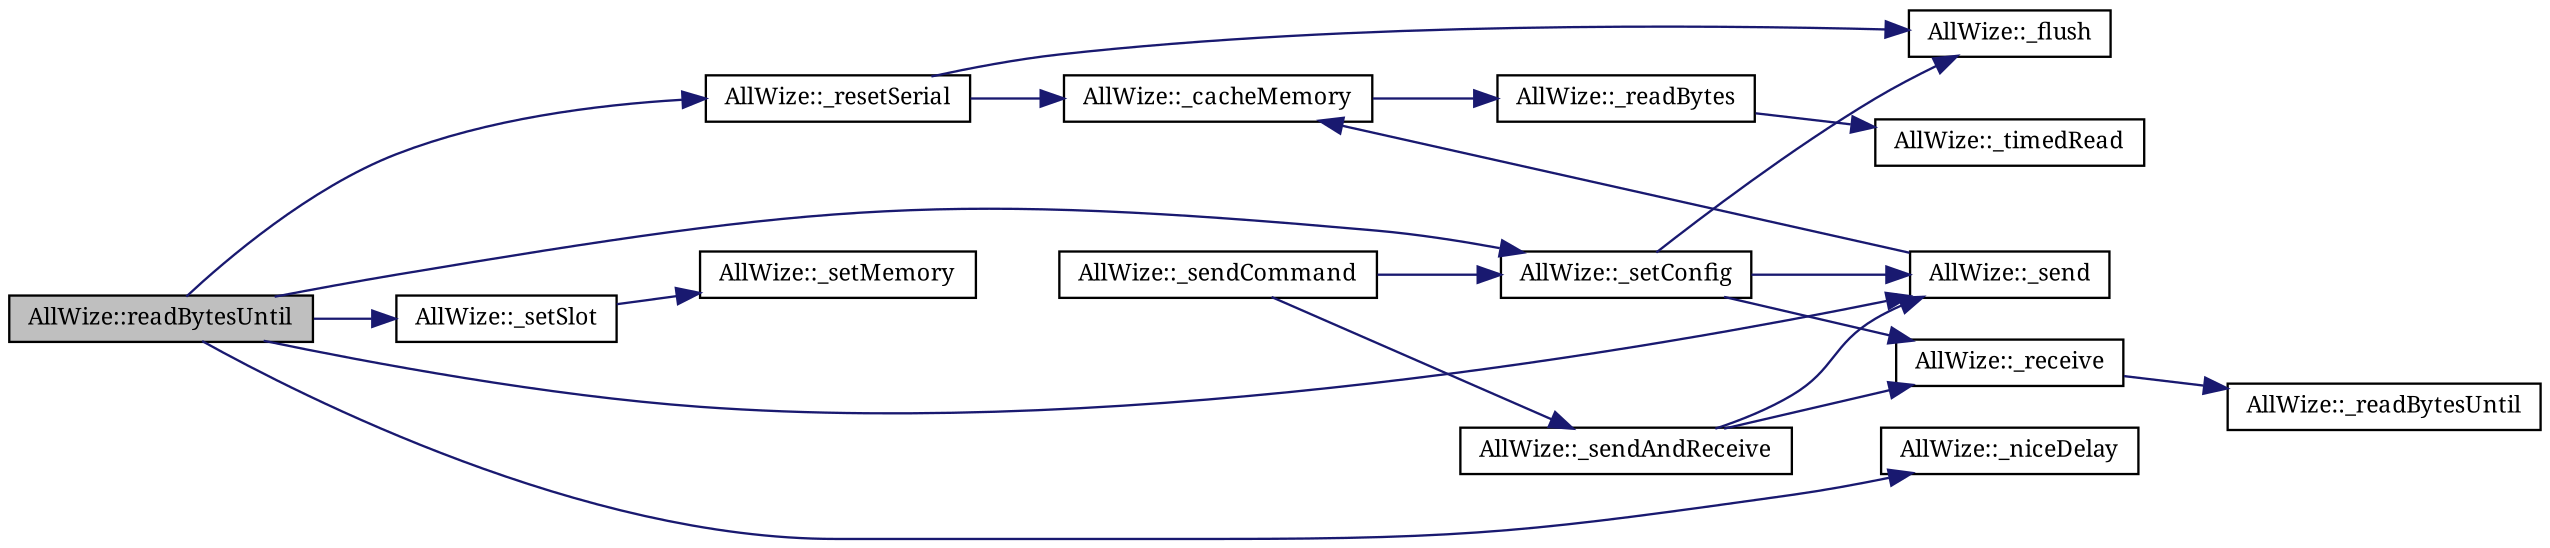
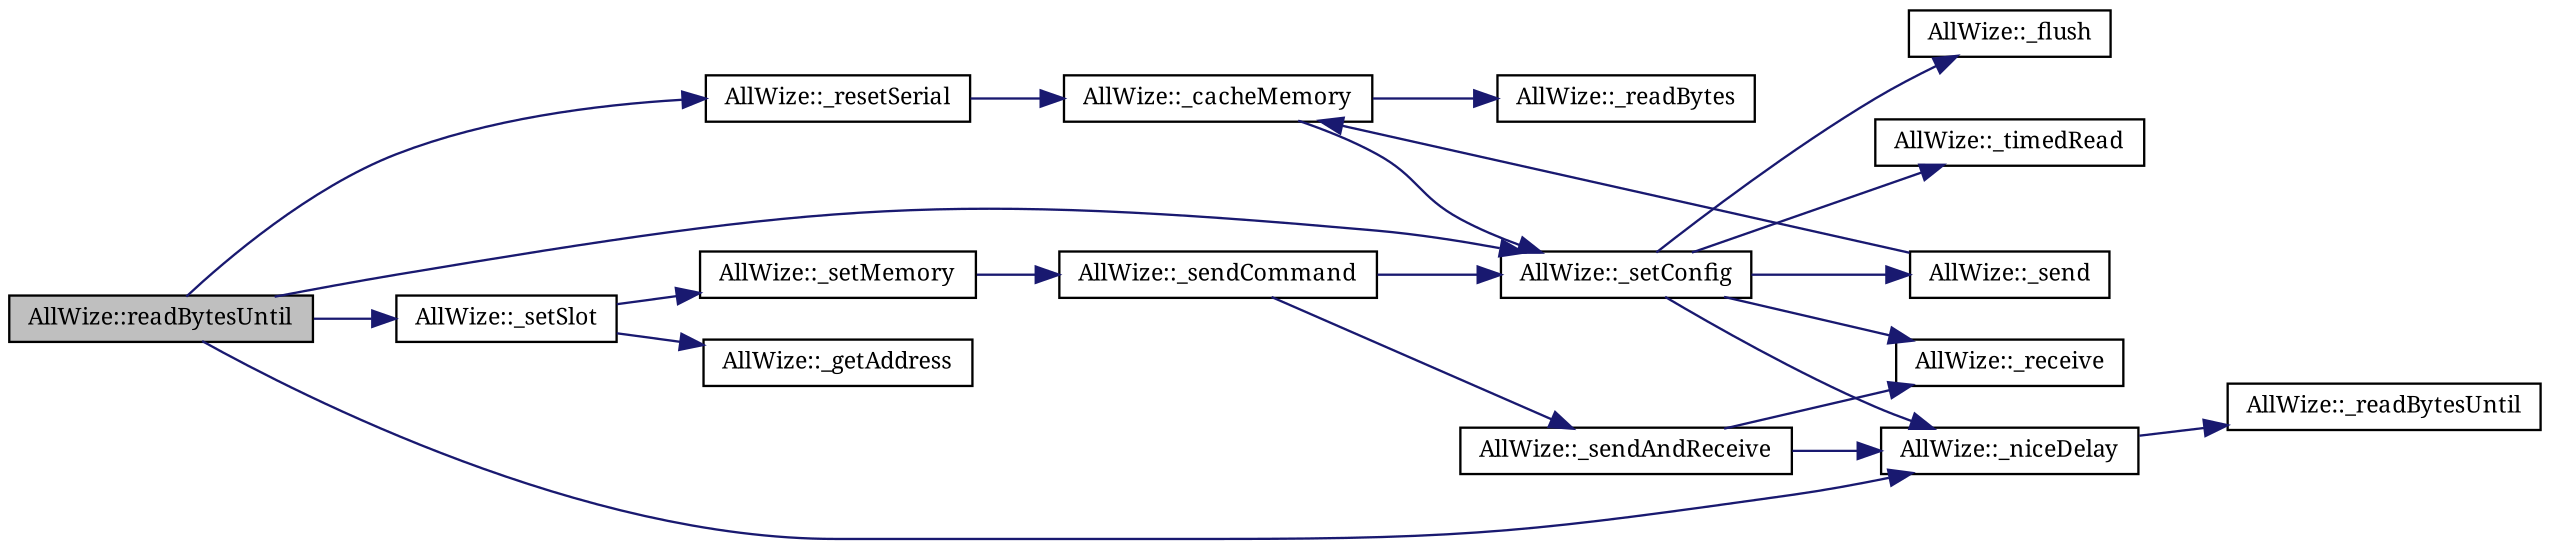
edge "AllWize::_resetSerial" -> "AllWize::_flush": removed
edge "AllWize::_readBytes" -> "AllWize::_timedRead": now "AllWize::_setConfig" -> "AllWize::_timedRead"
edge "AllWize::_cacheMemory" -> "AllWize::_setConfig": added
edge "AllWize::_setMemory" -> "AllWize::_sendCommand": added
node "AllWize::_getAddress": added
edge "AllWize::_setConfig" -> "AllWize::_niceDelay": added
edge "AllWize::_sendAndReceive" -> "AllWize::_send": now "AllWize::_sendAndReceive" -> "AllWize::_niceDelay"
edge "AllWize::_receive" -> "AllWize::_readBytesUntil": now "AllWize::_niceDelay" -> "AllWize::_readBytesUntil"
edge "AllWize::readBytesUntil" -> "AllWize::_send": removed
